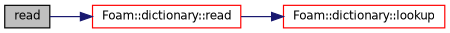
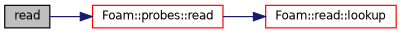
node "Foam::dictionary::read": label "Foam::dictionary::read" -> "Foam::probes::read"
node "Foam::dictionary::lookup": label "Foam::dictionary::lookup" -> "Foam::read::lookup"
